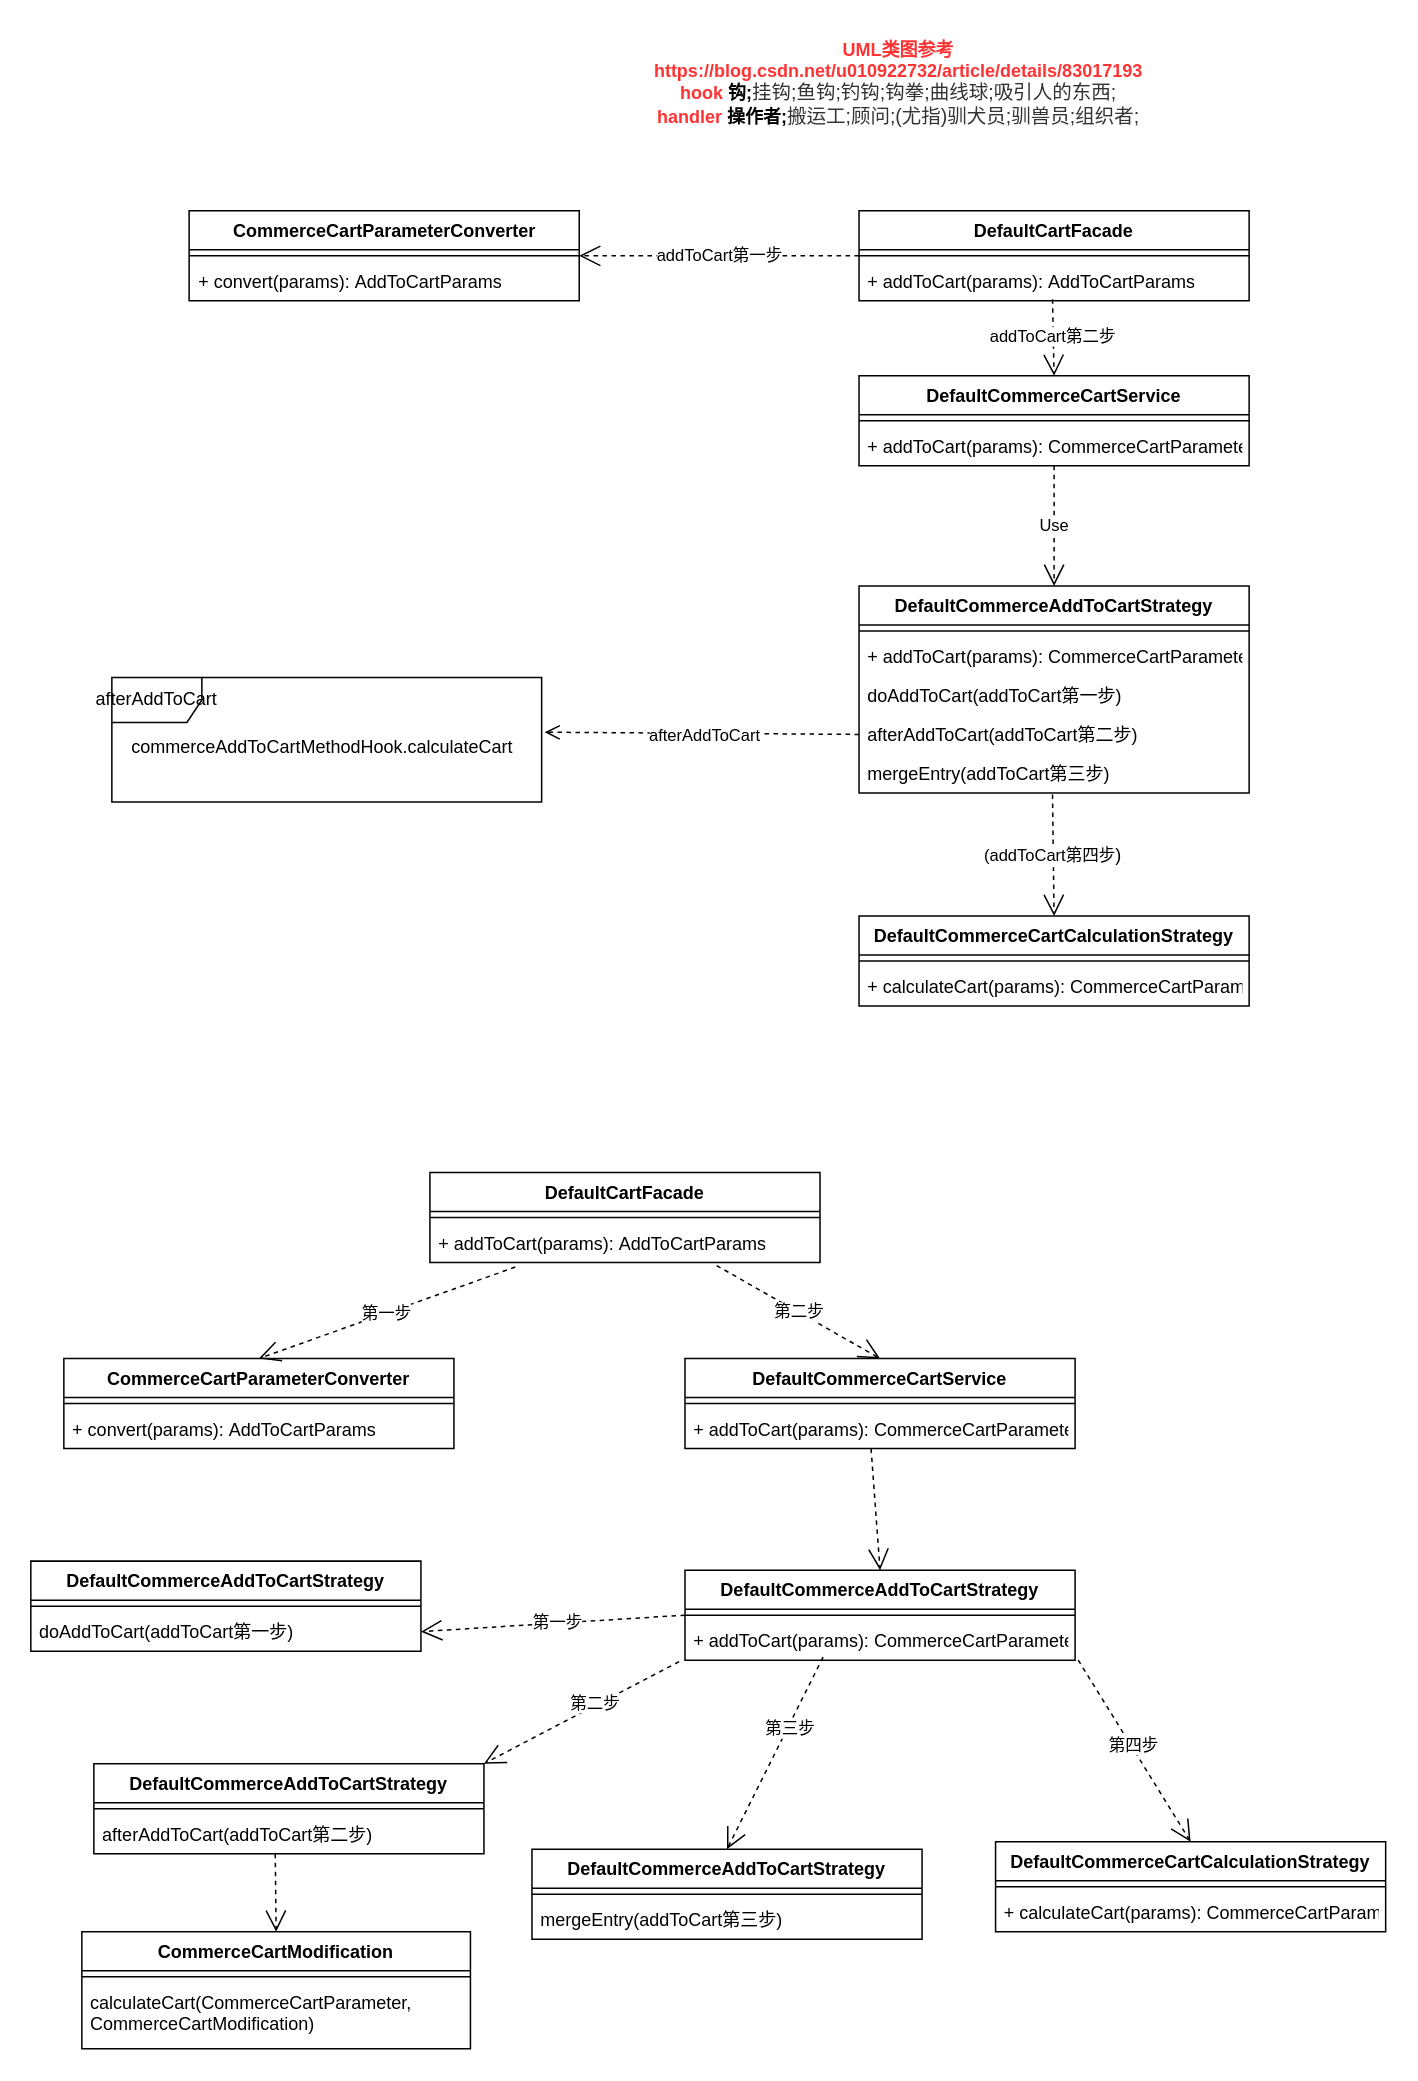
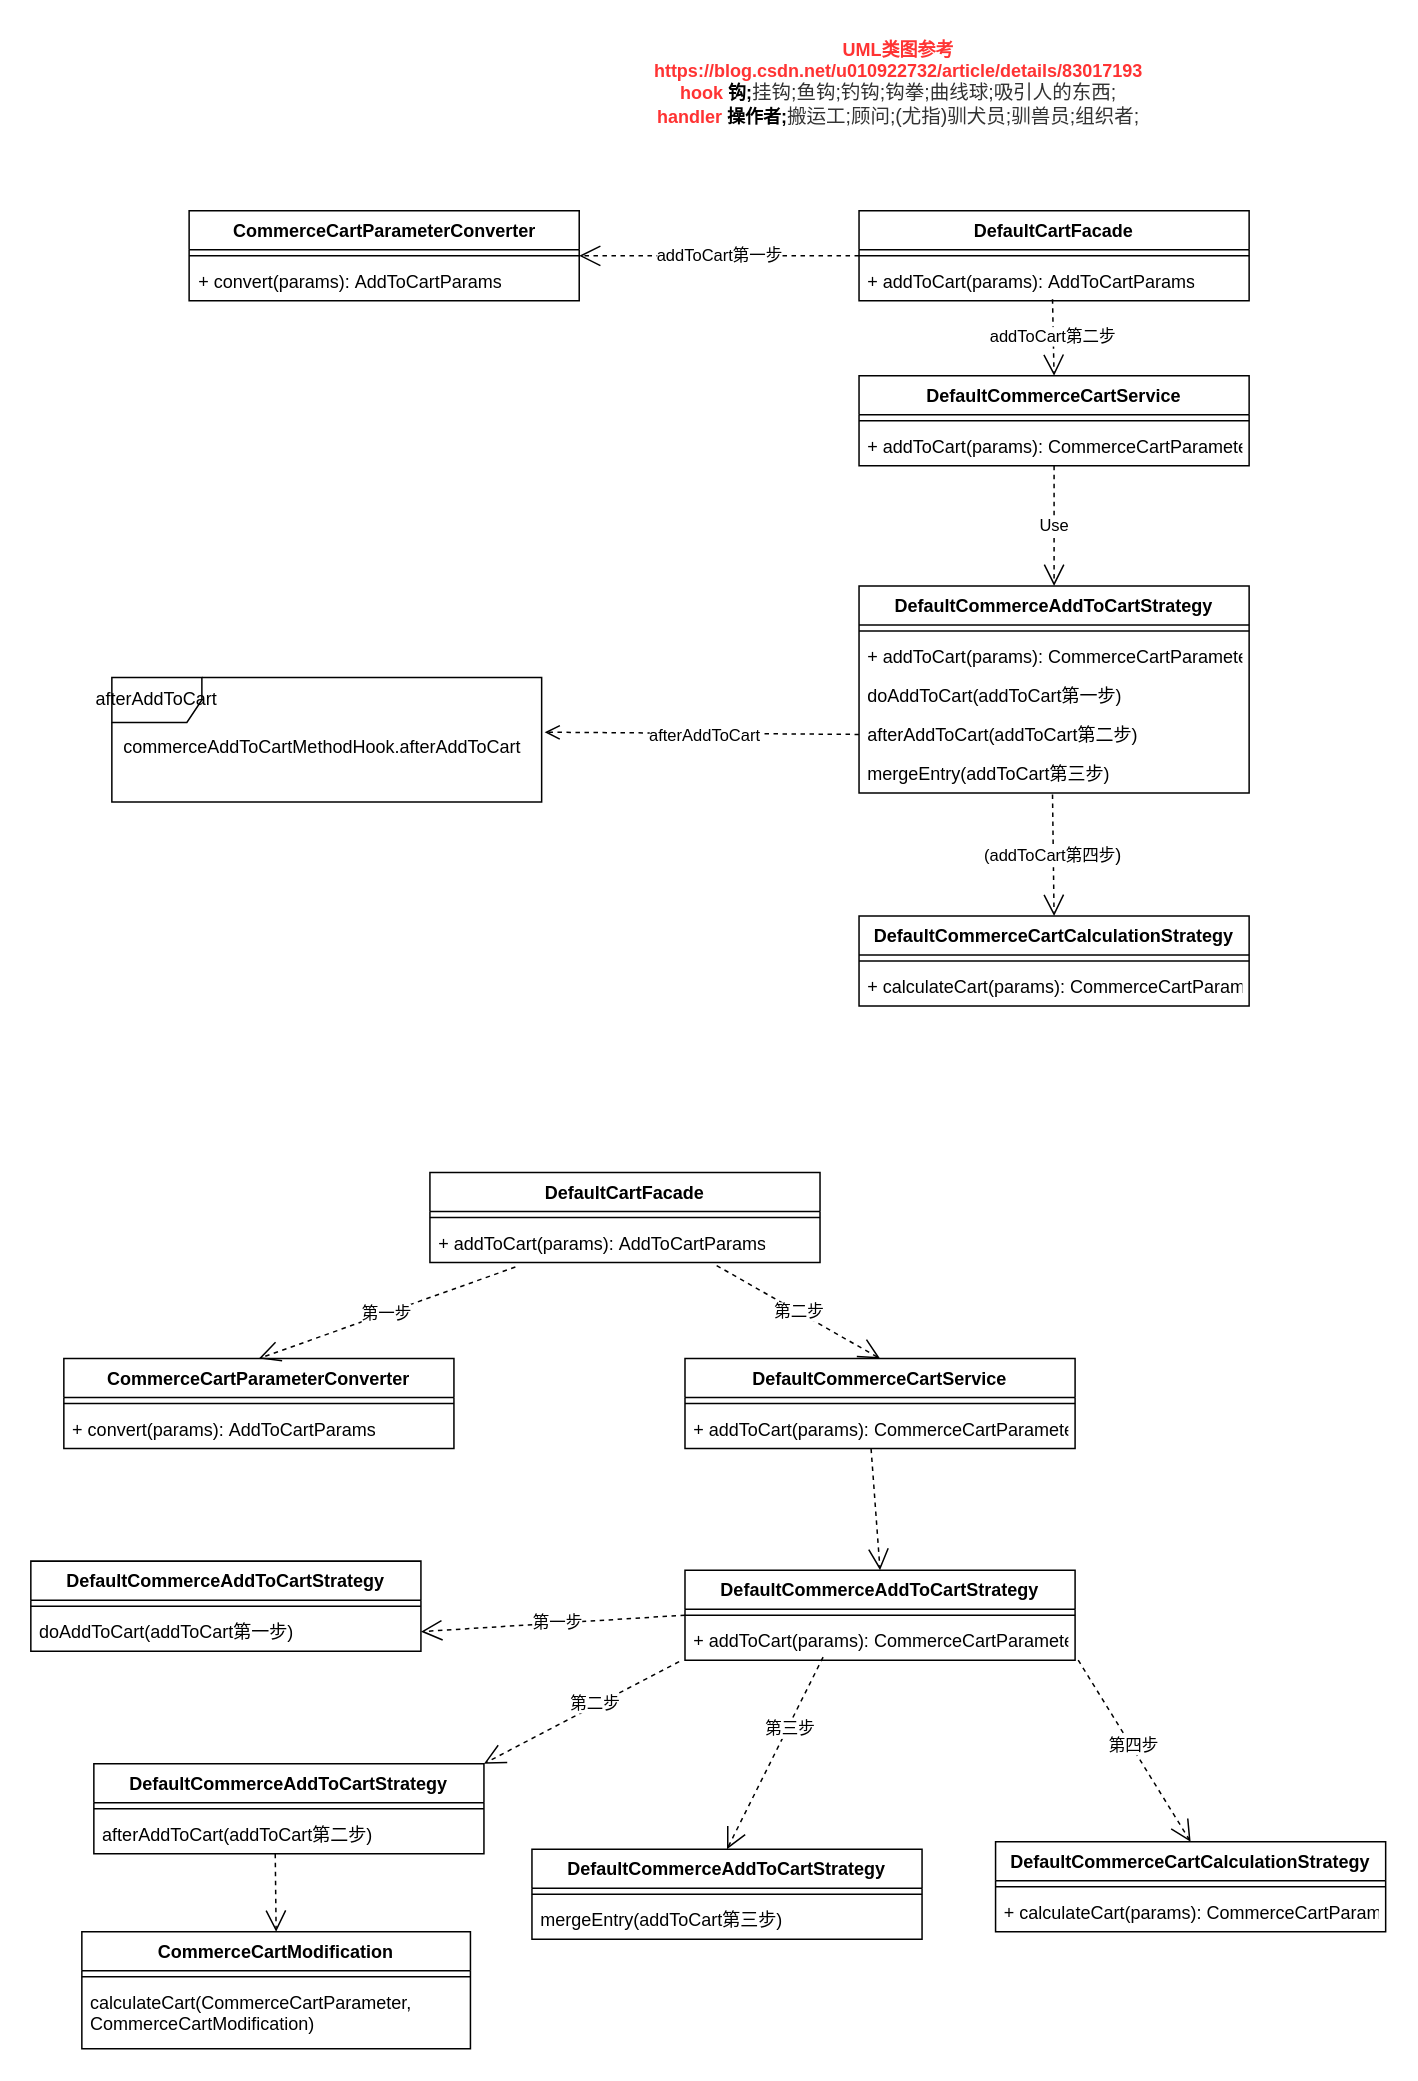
node "commerceAddToCartMethodHook.calculateCart": label "commerceAddToCartMethodHook.calculateCart" -> "commerceAddToCartMethodHook.afterAddToCart"
